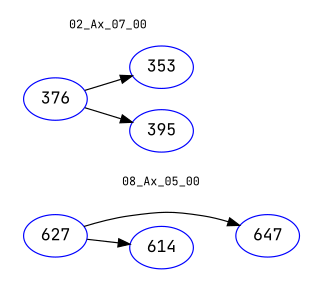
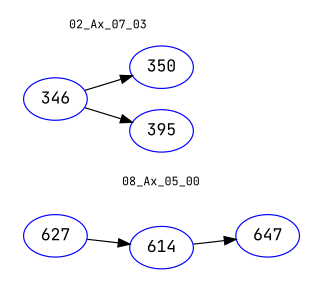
cluster "02_Ax_07_00": label "02_Ax_07_00" -> "02_Ax_07_03"
node "353": label "353" -> "350"
node "376": label "376" -> "346"
edge "627" -> "647": now "614" -> "647"
